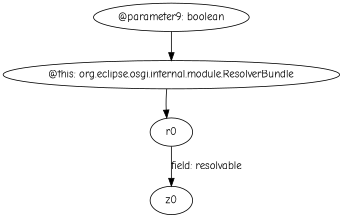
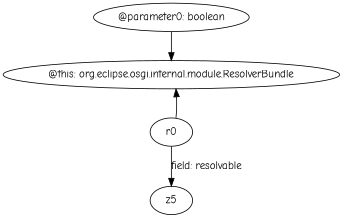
node "@parameter9: boolean": label "@parameter9: boolean" -> "@parameter0: boolean"
edge "@this: org.eclipse.osgi.internal.module.ResolverBundle" -> "r0": reversed
node "z0": label "z0" -> "z5"
